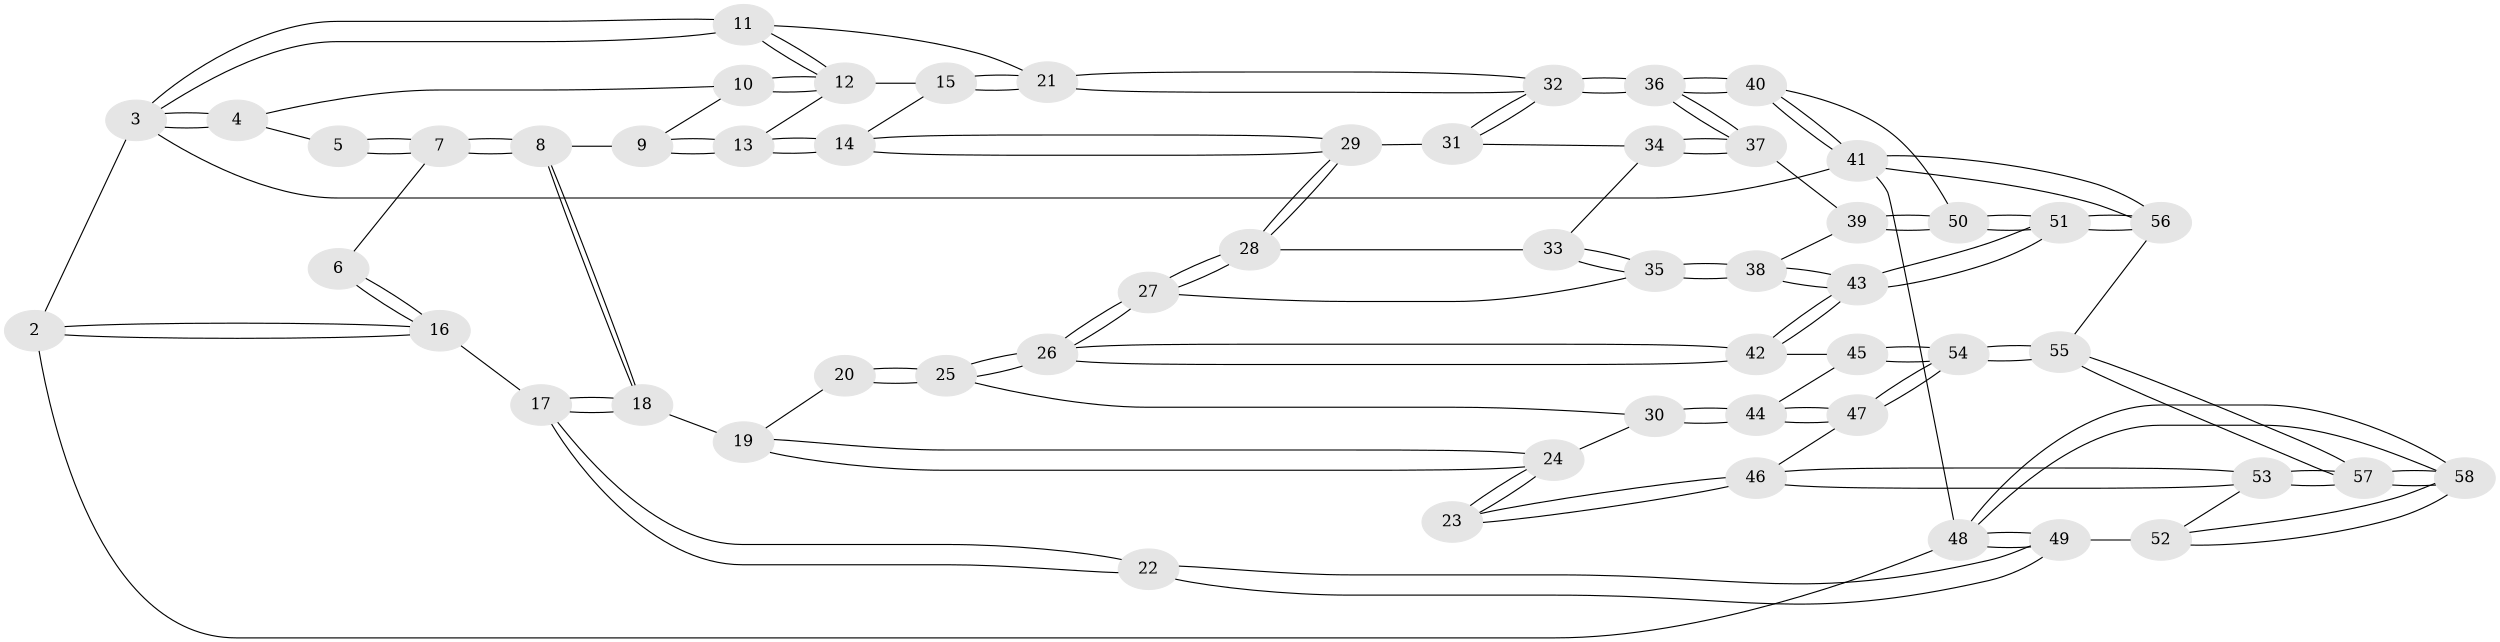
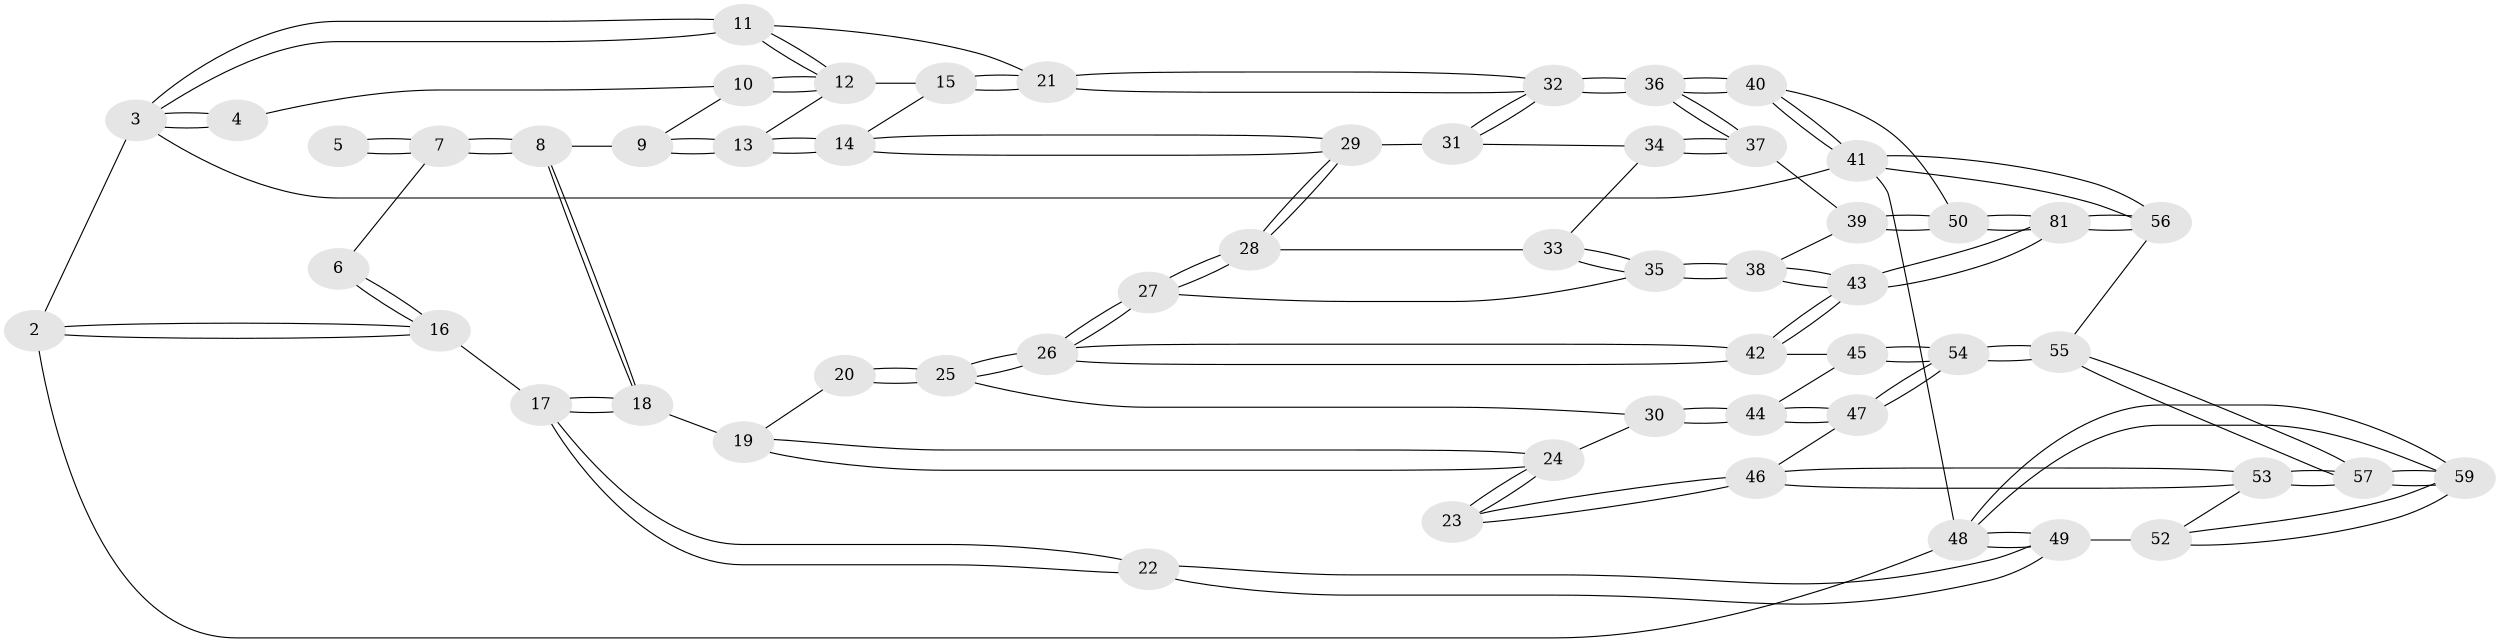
edge "4" -- "5": removed
node "51": label "51" -> "81"
node "58": label "58" -> "59"
